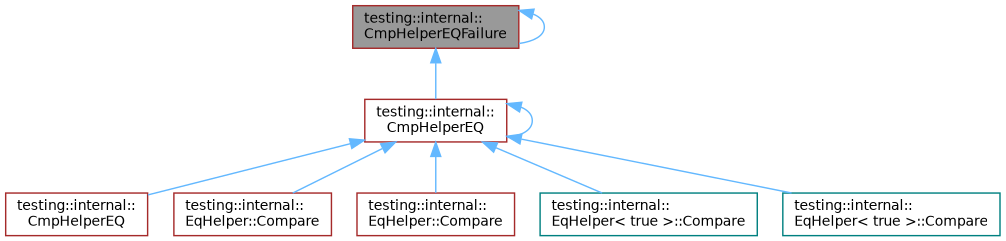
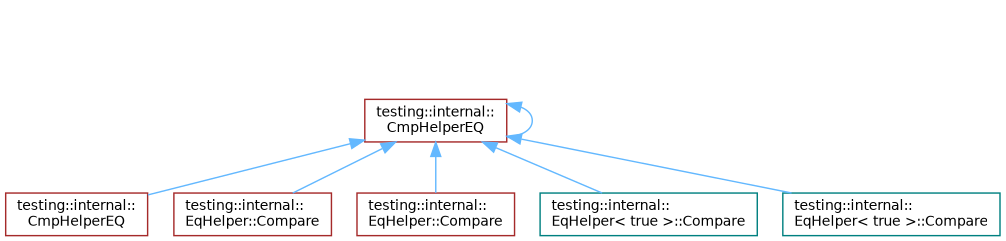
node "testing::internal:: CmpHelperEQFailure": removed
